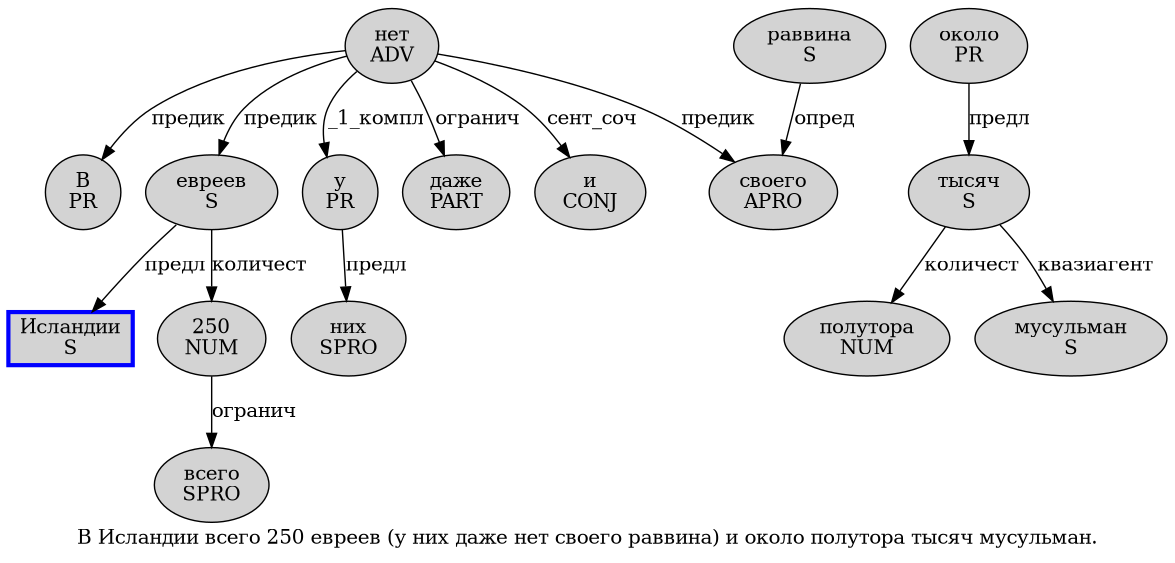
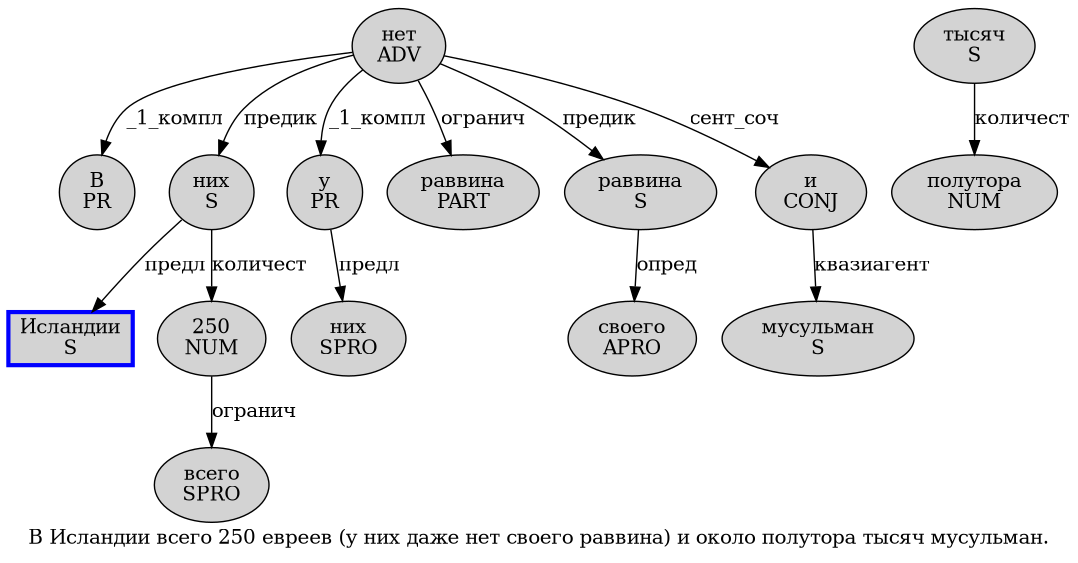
node "около PR": removed
edge "нет ADV" -> "своего APRO": now "нет ADV" -> "раввина S"
edge "нет ADV" -> "В PR": label "предик" -> "_1_компл"
node "евреев S": label "евреев S" -> "них S"
node "даже PART": label "даже PART" -> "раввина PART"
edge "тысяч S" -> "мусульман S": now "и CONJ" -> "мусульман S"
